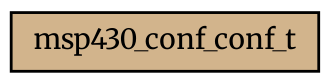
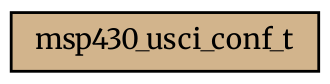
node "msp430_conf_conf_t": label "msp430_conf_conf_t" -> "msp430_usci_conf_t"
